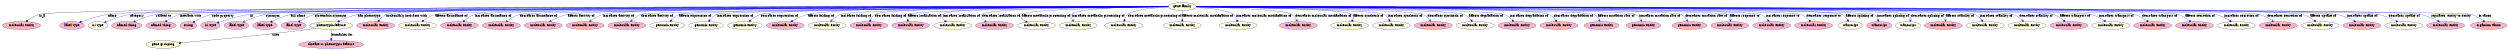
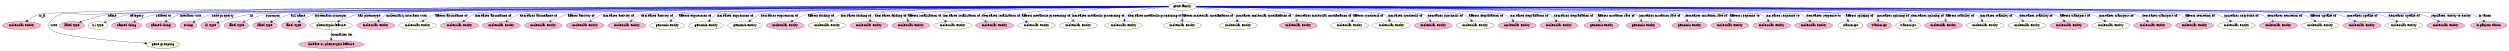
node "gene family": color black -> blue
edge "phenotypic feature" -> "gene grouping": now "gene family" -> "gene grouping"
